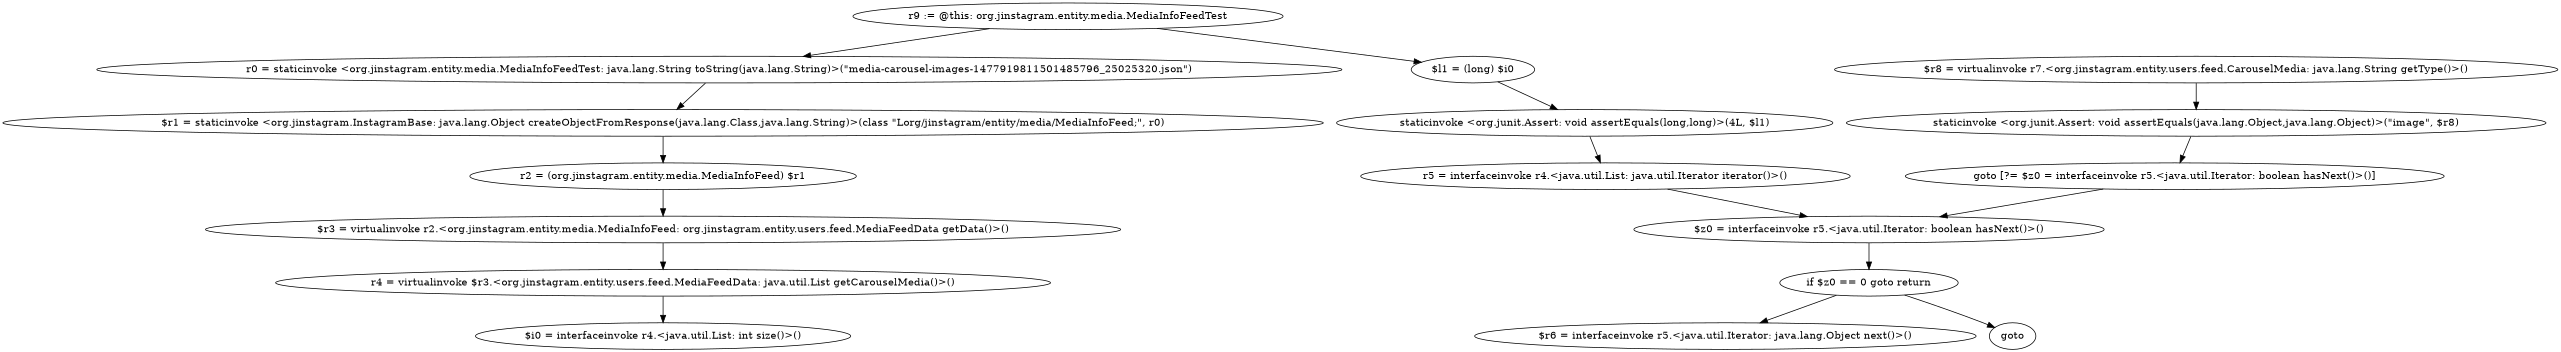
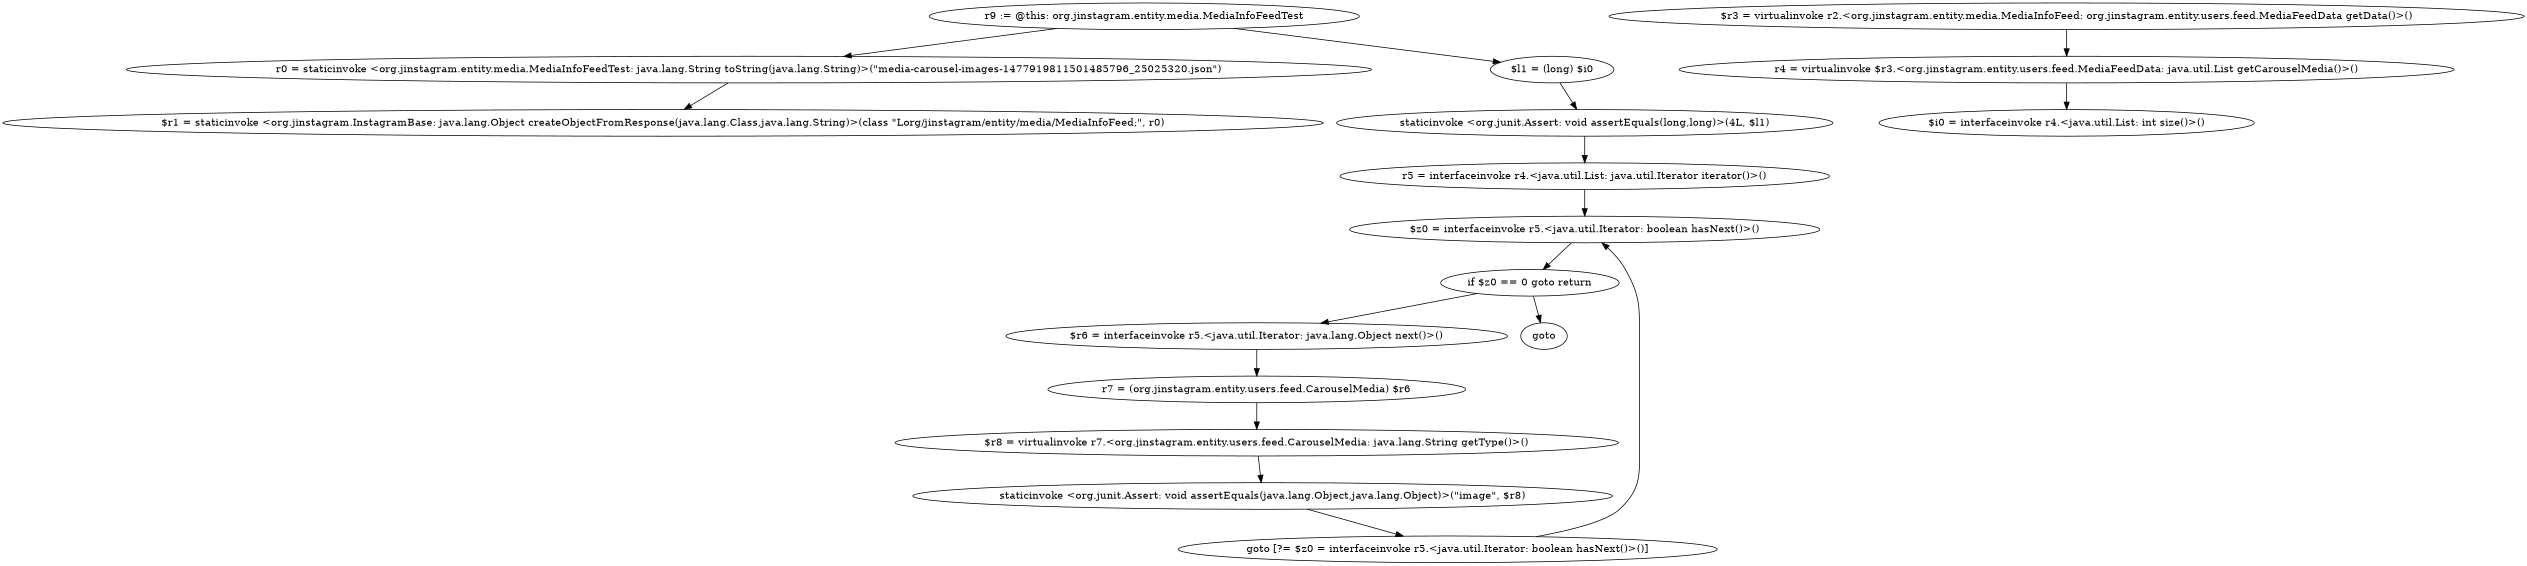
node "r2 = (org.jinstagram.entity.media.MediaInfoFeed) $r1": removed
node "r7 = (org.jinstagram.entity.users.feed.CarouselMedia) $r6": added
